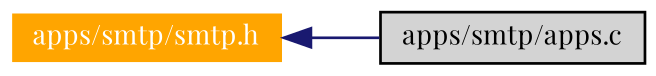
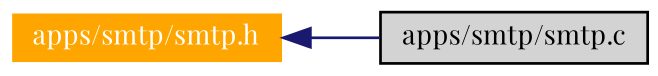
node "apps/smtp/apps.c": label "apps/smtp/apps.c" -> "apps/smtp/smtp.c"
